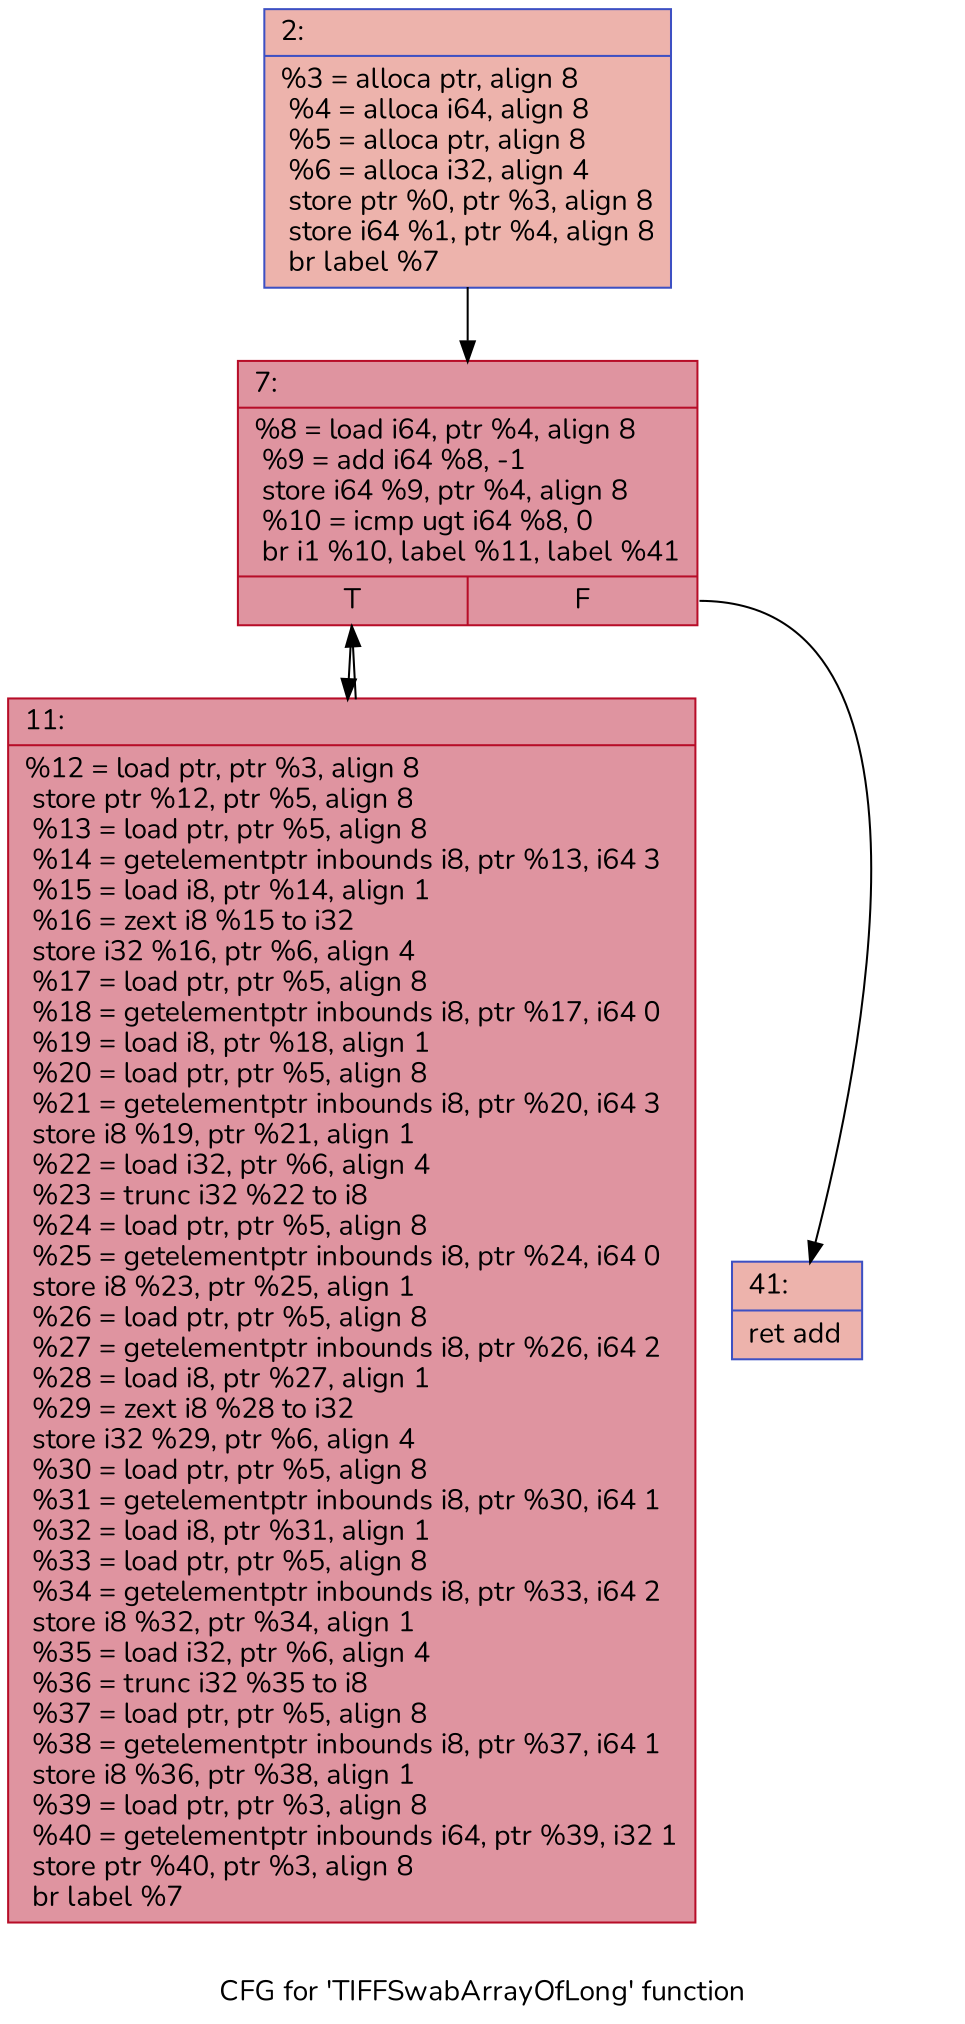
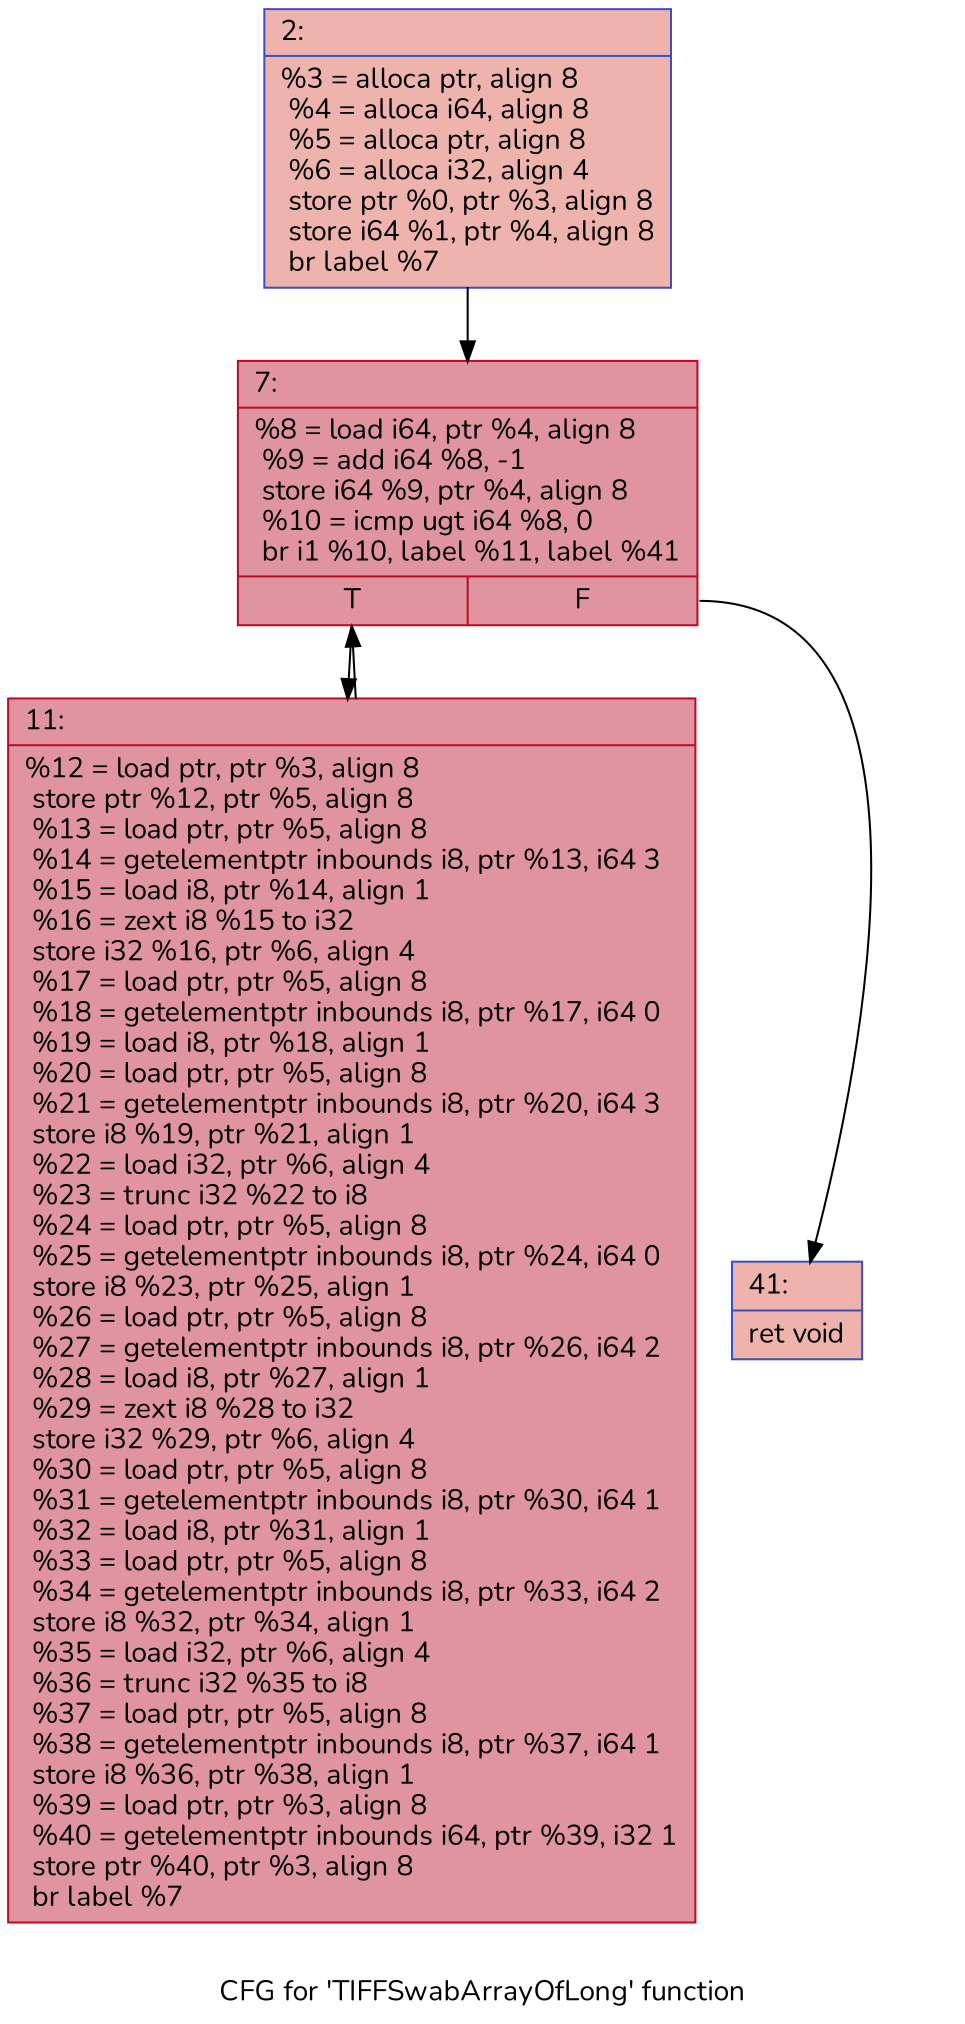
node "41:": text "ret add" -> "ret void"
